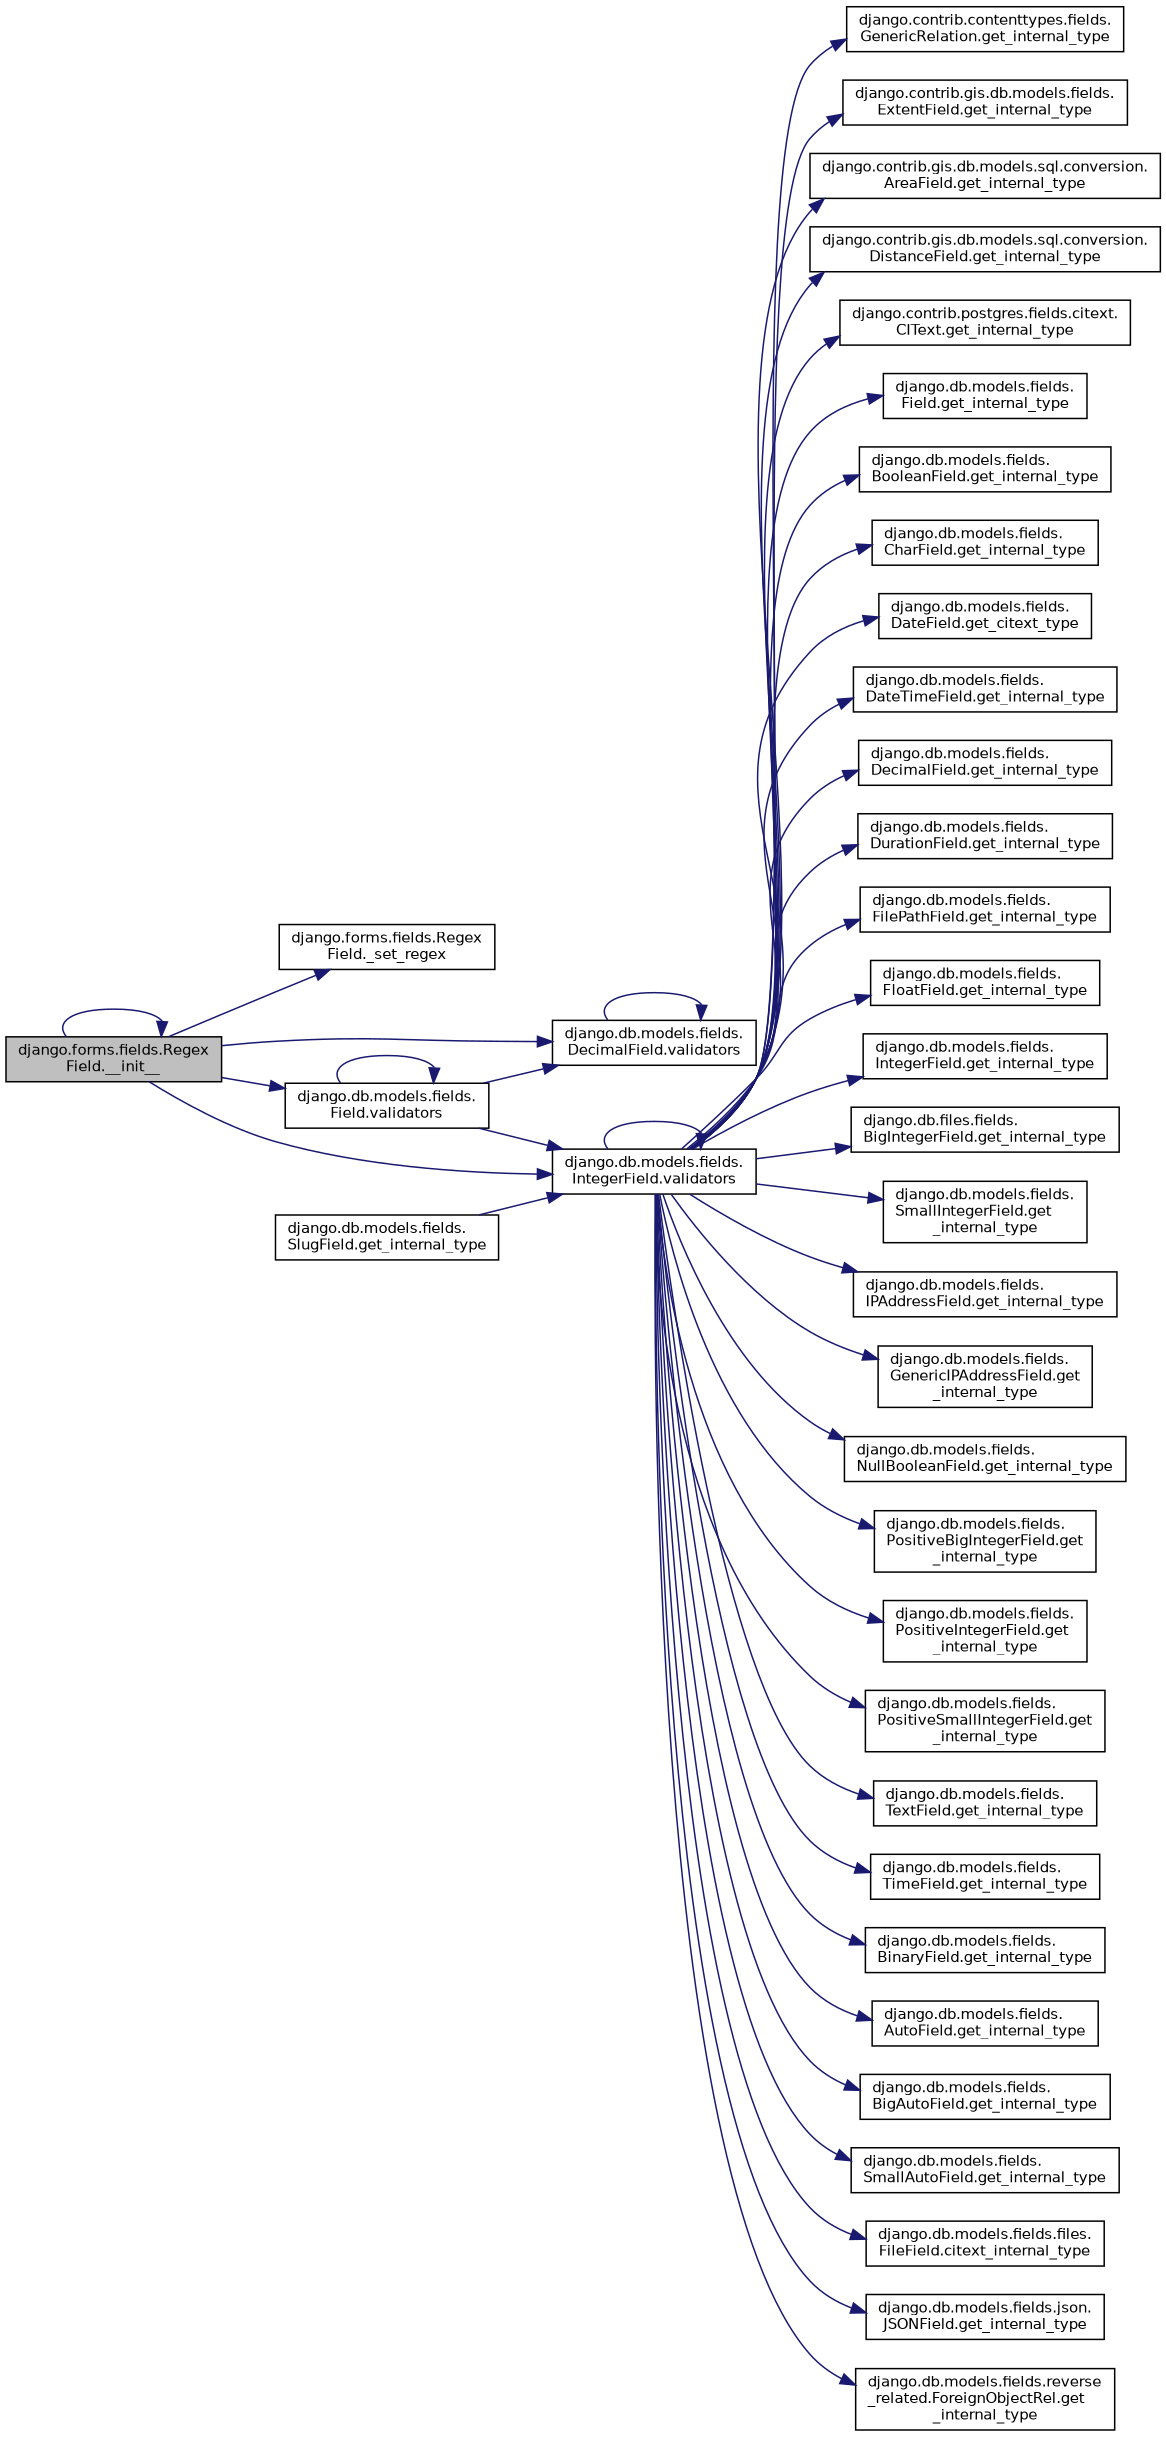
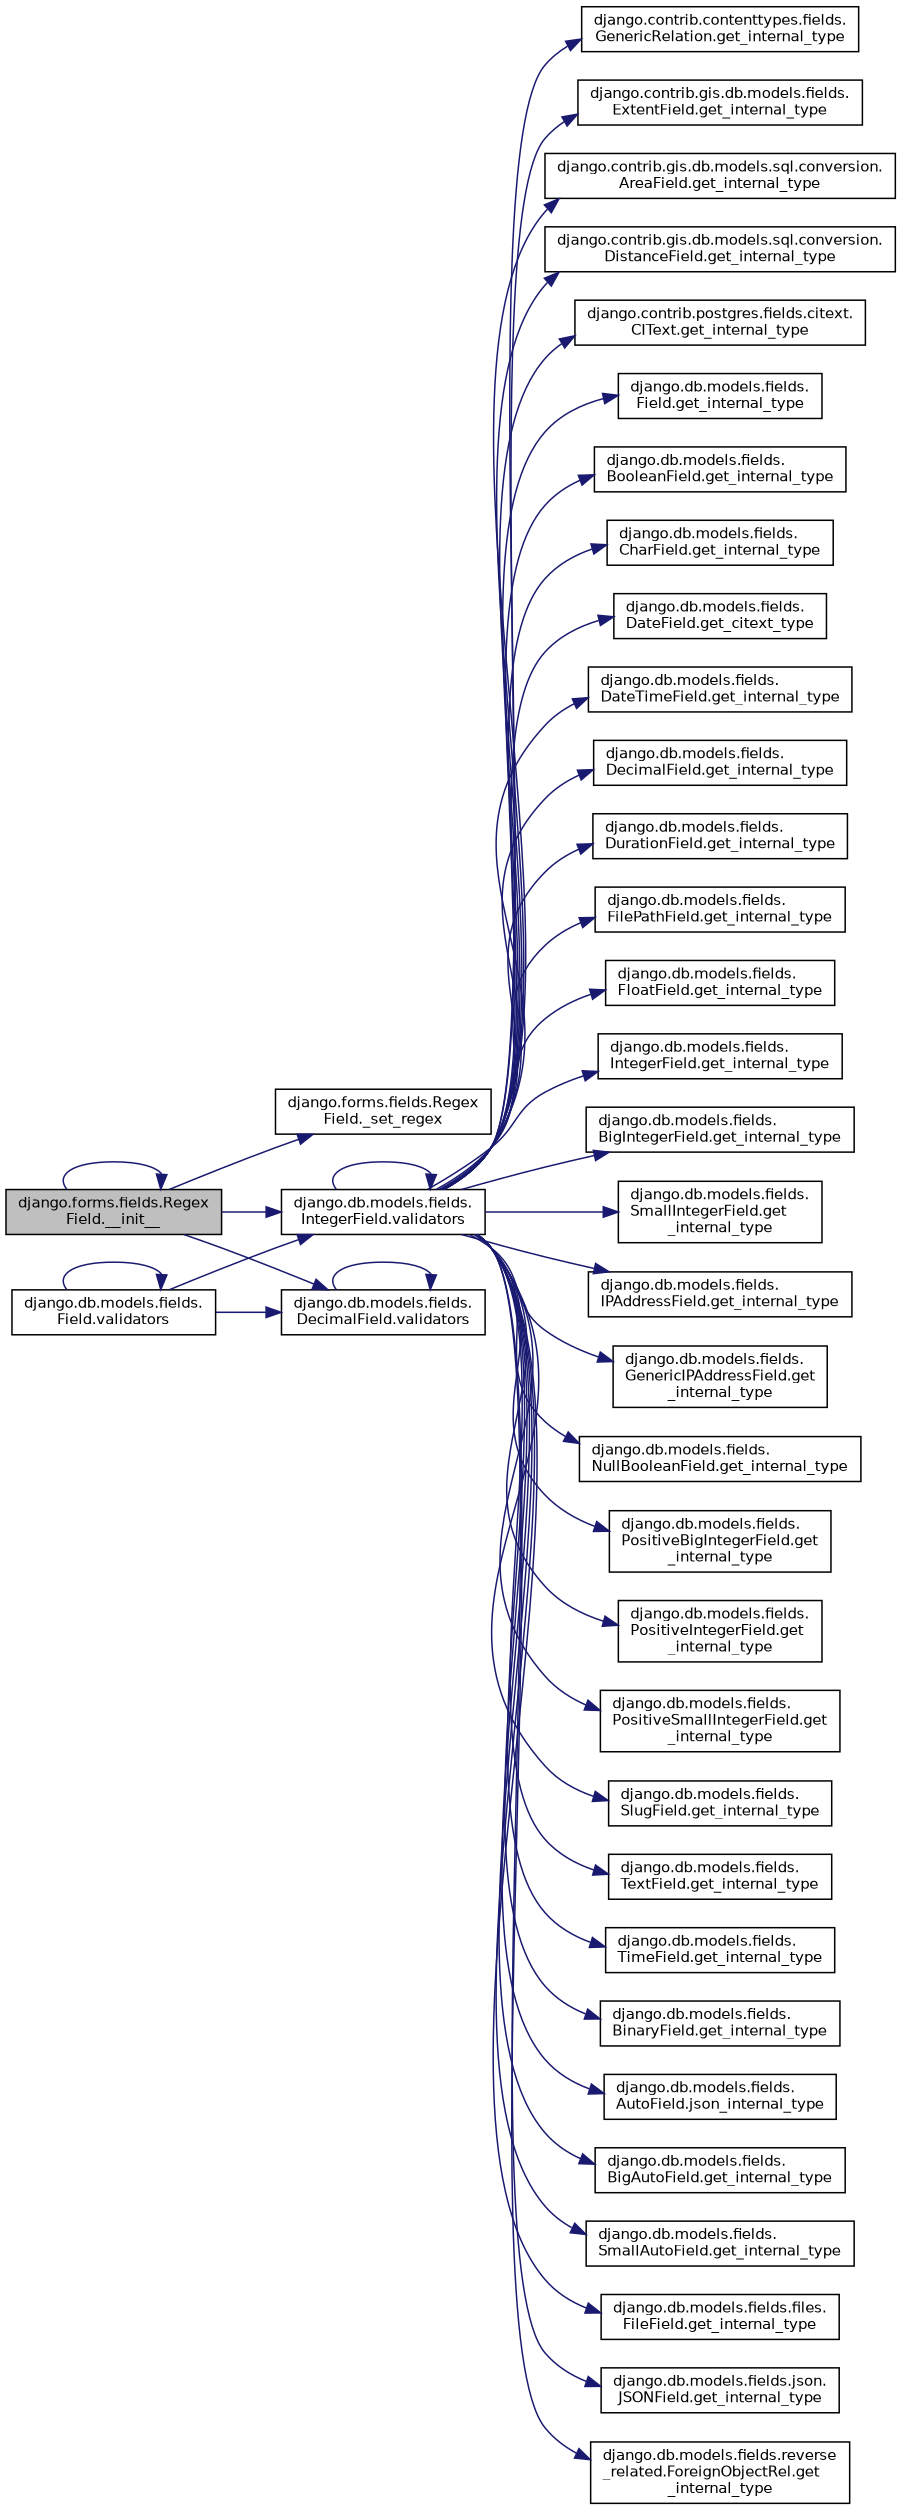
edge "django.forms.fields.Regex Field.__init__" -> "django.db.models.fields. Field.validators": removed
node "django.db.files.fields. BigIntegerField.get_internal_type": label "django.db.files.fields. BigIntegerField.get_internal_type" -> "django.db.models.fields. BigIntegerField.get_internal_type"
edge "django.db.models.fields. SlugField.get_internal_type" -> "django.db.models.fields. IntegerField.validators": reversed
node "django.db.models.fields. AutoField.get_internal_type": label "django.db.models.fields. AutoField.get_internal_type" -> "django.db.models.fields. AutoField.json_internal_type"
node "django.db.models.fields.files. FileField.citext_internal_type": label "django.db.models.fields.files. FileField.citext_internal_type" -> "django.db.models.fields.files. FileField.get_internal_type"
